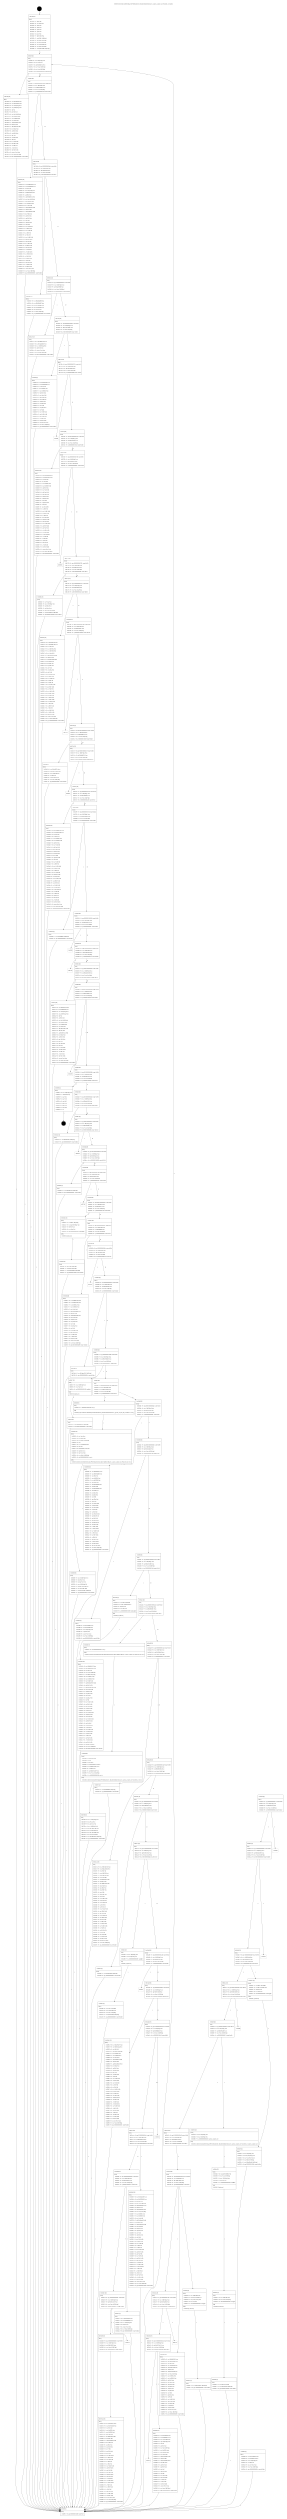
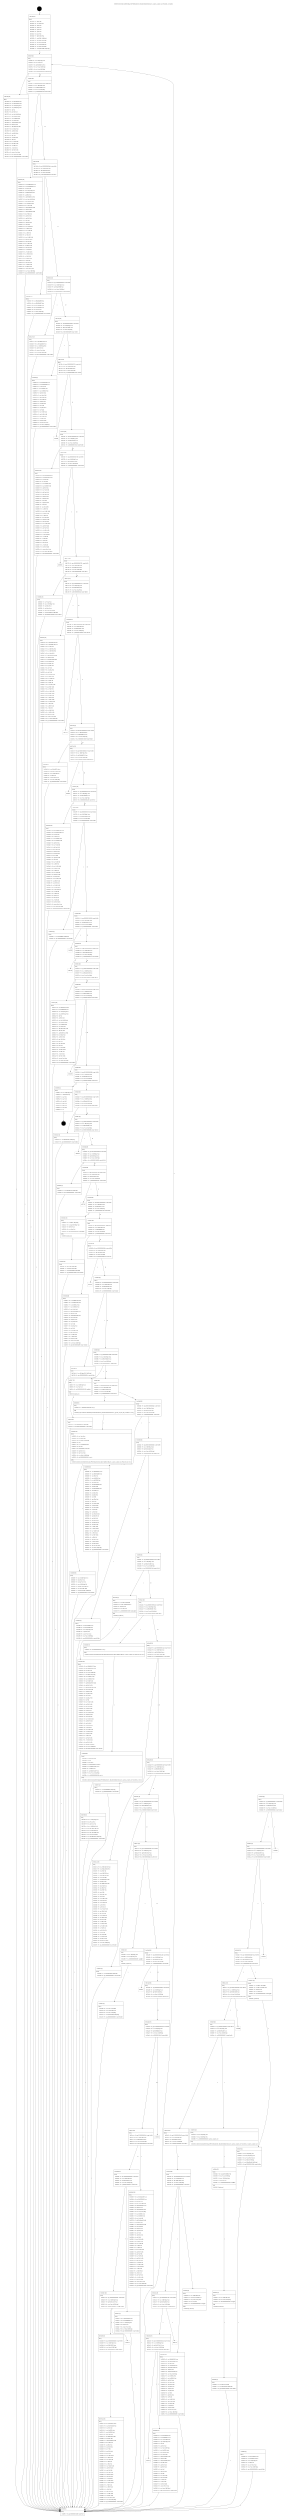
node "0x40286c [151]": removed
node "0x4025e7 [12]": removed
